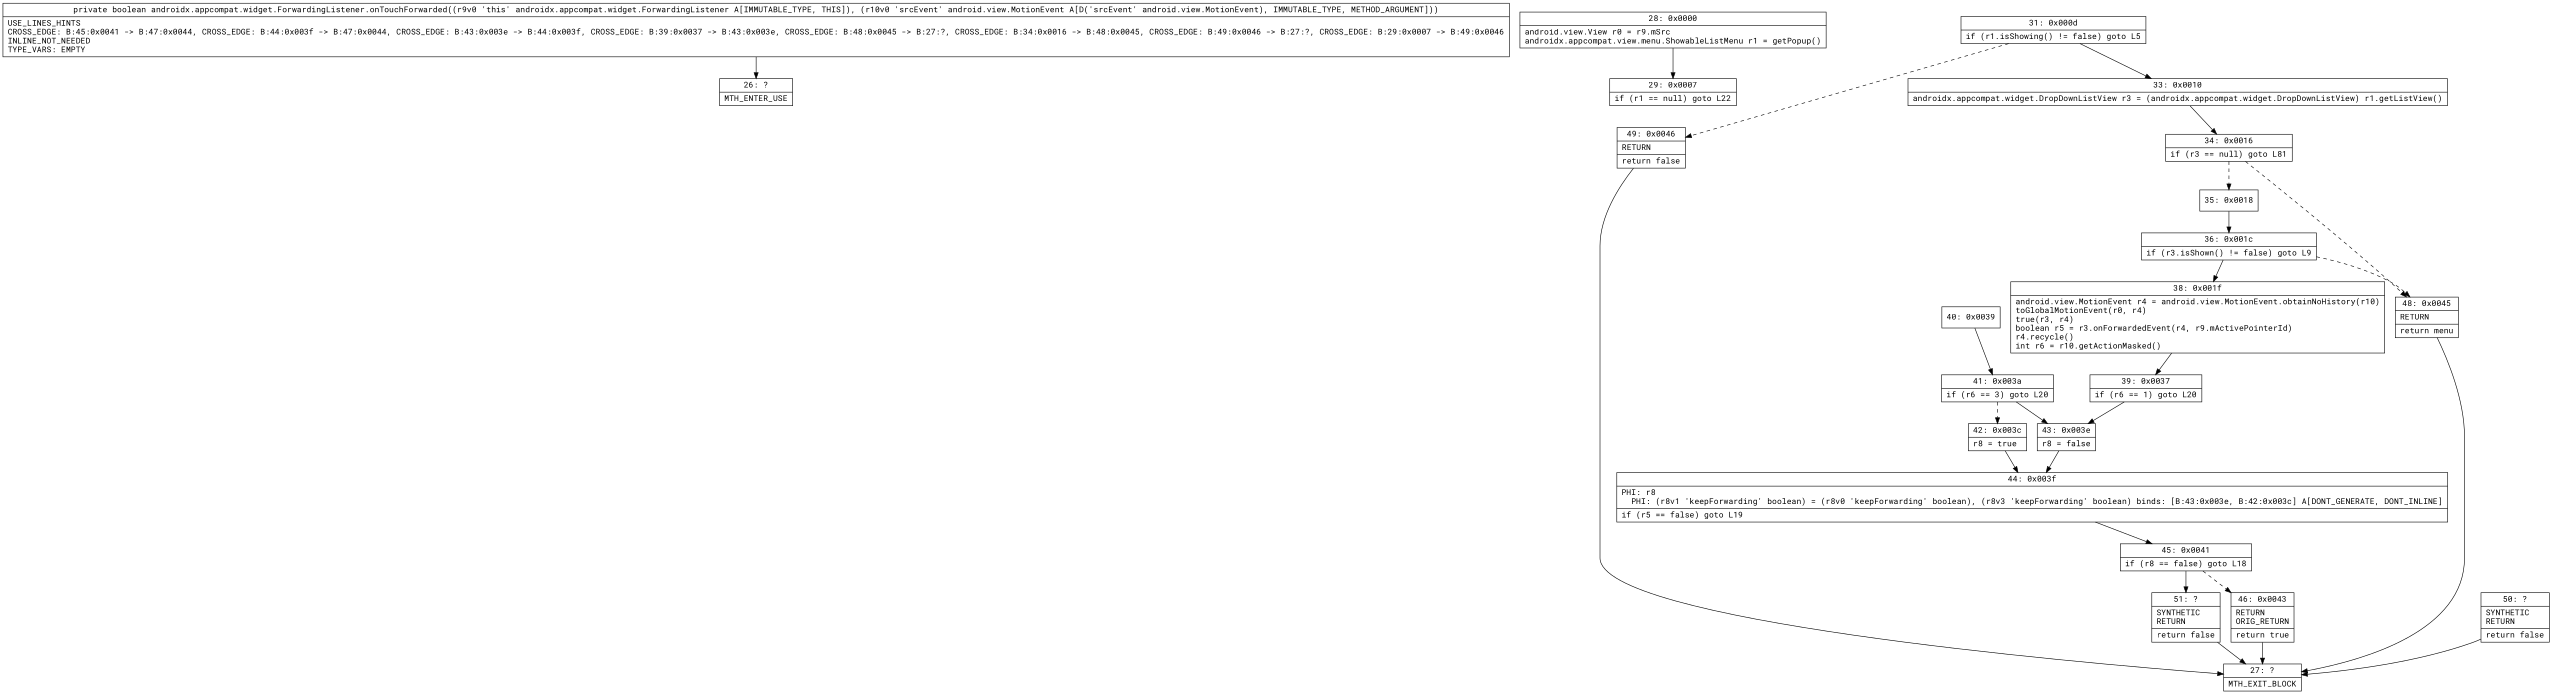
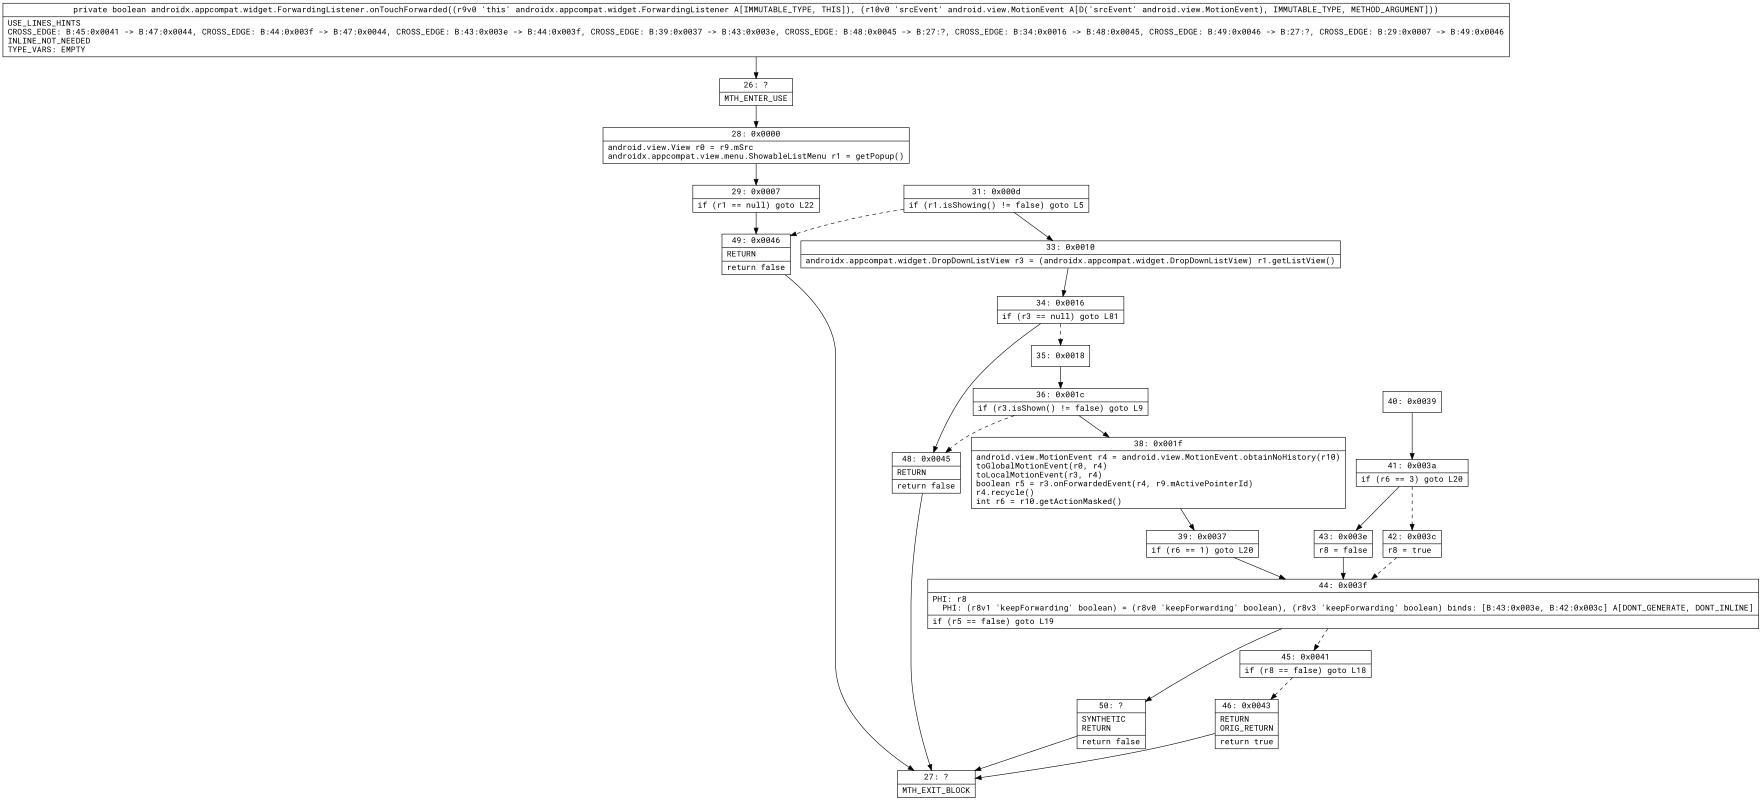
edge "26: ?" -> "28: 0x0000": added
edge "29: 0x0007" -> "49: 0x0046": added
edge "34: 0x0016" -> "48: 0x0045": style dashed -> solid
node "38: 0x001f": text "true(r3, r4)" -> "toLocalMotionEvent(r3, r4)"
node "48: 0x0045": text "return menu" -> "return false"
edge "39: 0x0037" -> "43: 0x003e": now "39: 0x0037" -> "44: 0x003f"
edge "42: 0x003c" -> "44: 0x003f": style solid -> dashed
edge "44: 0x003f" -> "45: 0x0041": style solid -> dashed
node "51: ?": removed
edge "44: 0x003f" -> "50: ?": added
